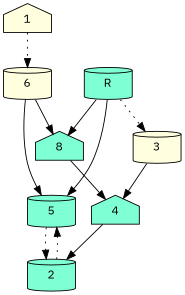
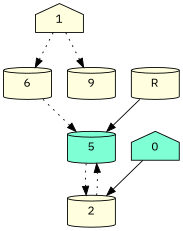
node "9": added
node "R": fillcolor aquamarine -> lightyellow
edge "6" -> "5": style solid -> dotted
node "8": removed
node "3": removed
node "4": label "4" -> "0"
node "2": fillcolor aquamarine -> lightyellow
